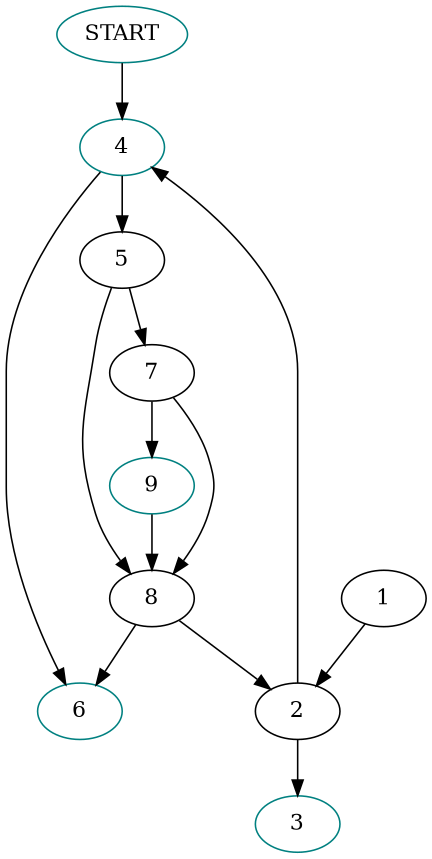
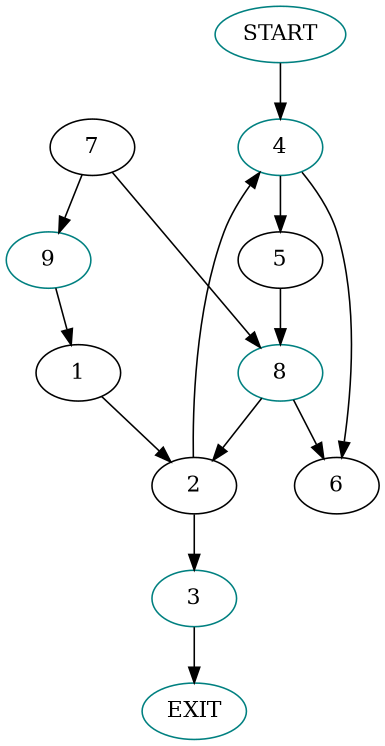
edge "5" -> "7": removed
edge "9" -> "8": now "9" -> "1"
node "8": color black -> teal
node "6": color teal -> black
node "EXIT": added
